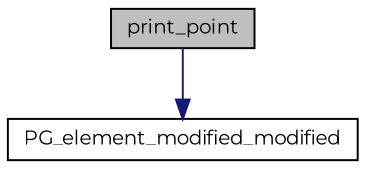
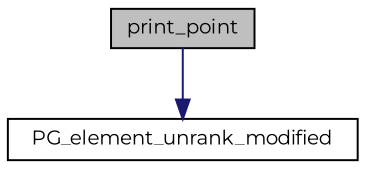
node "PG_element_modified_modified": label "PG_element_modified_modified" -> "PG_element_unrank_modified"
